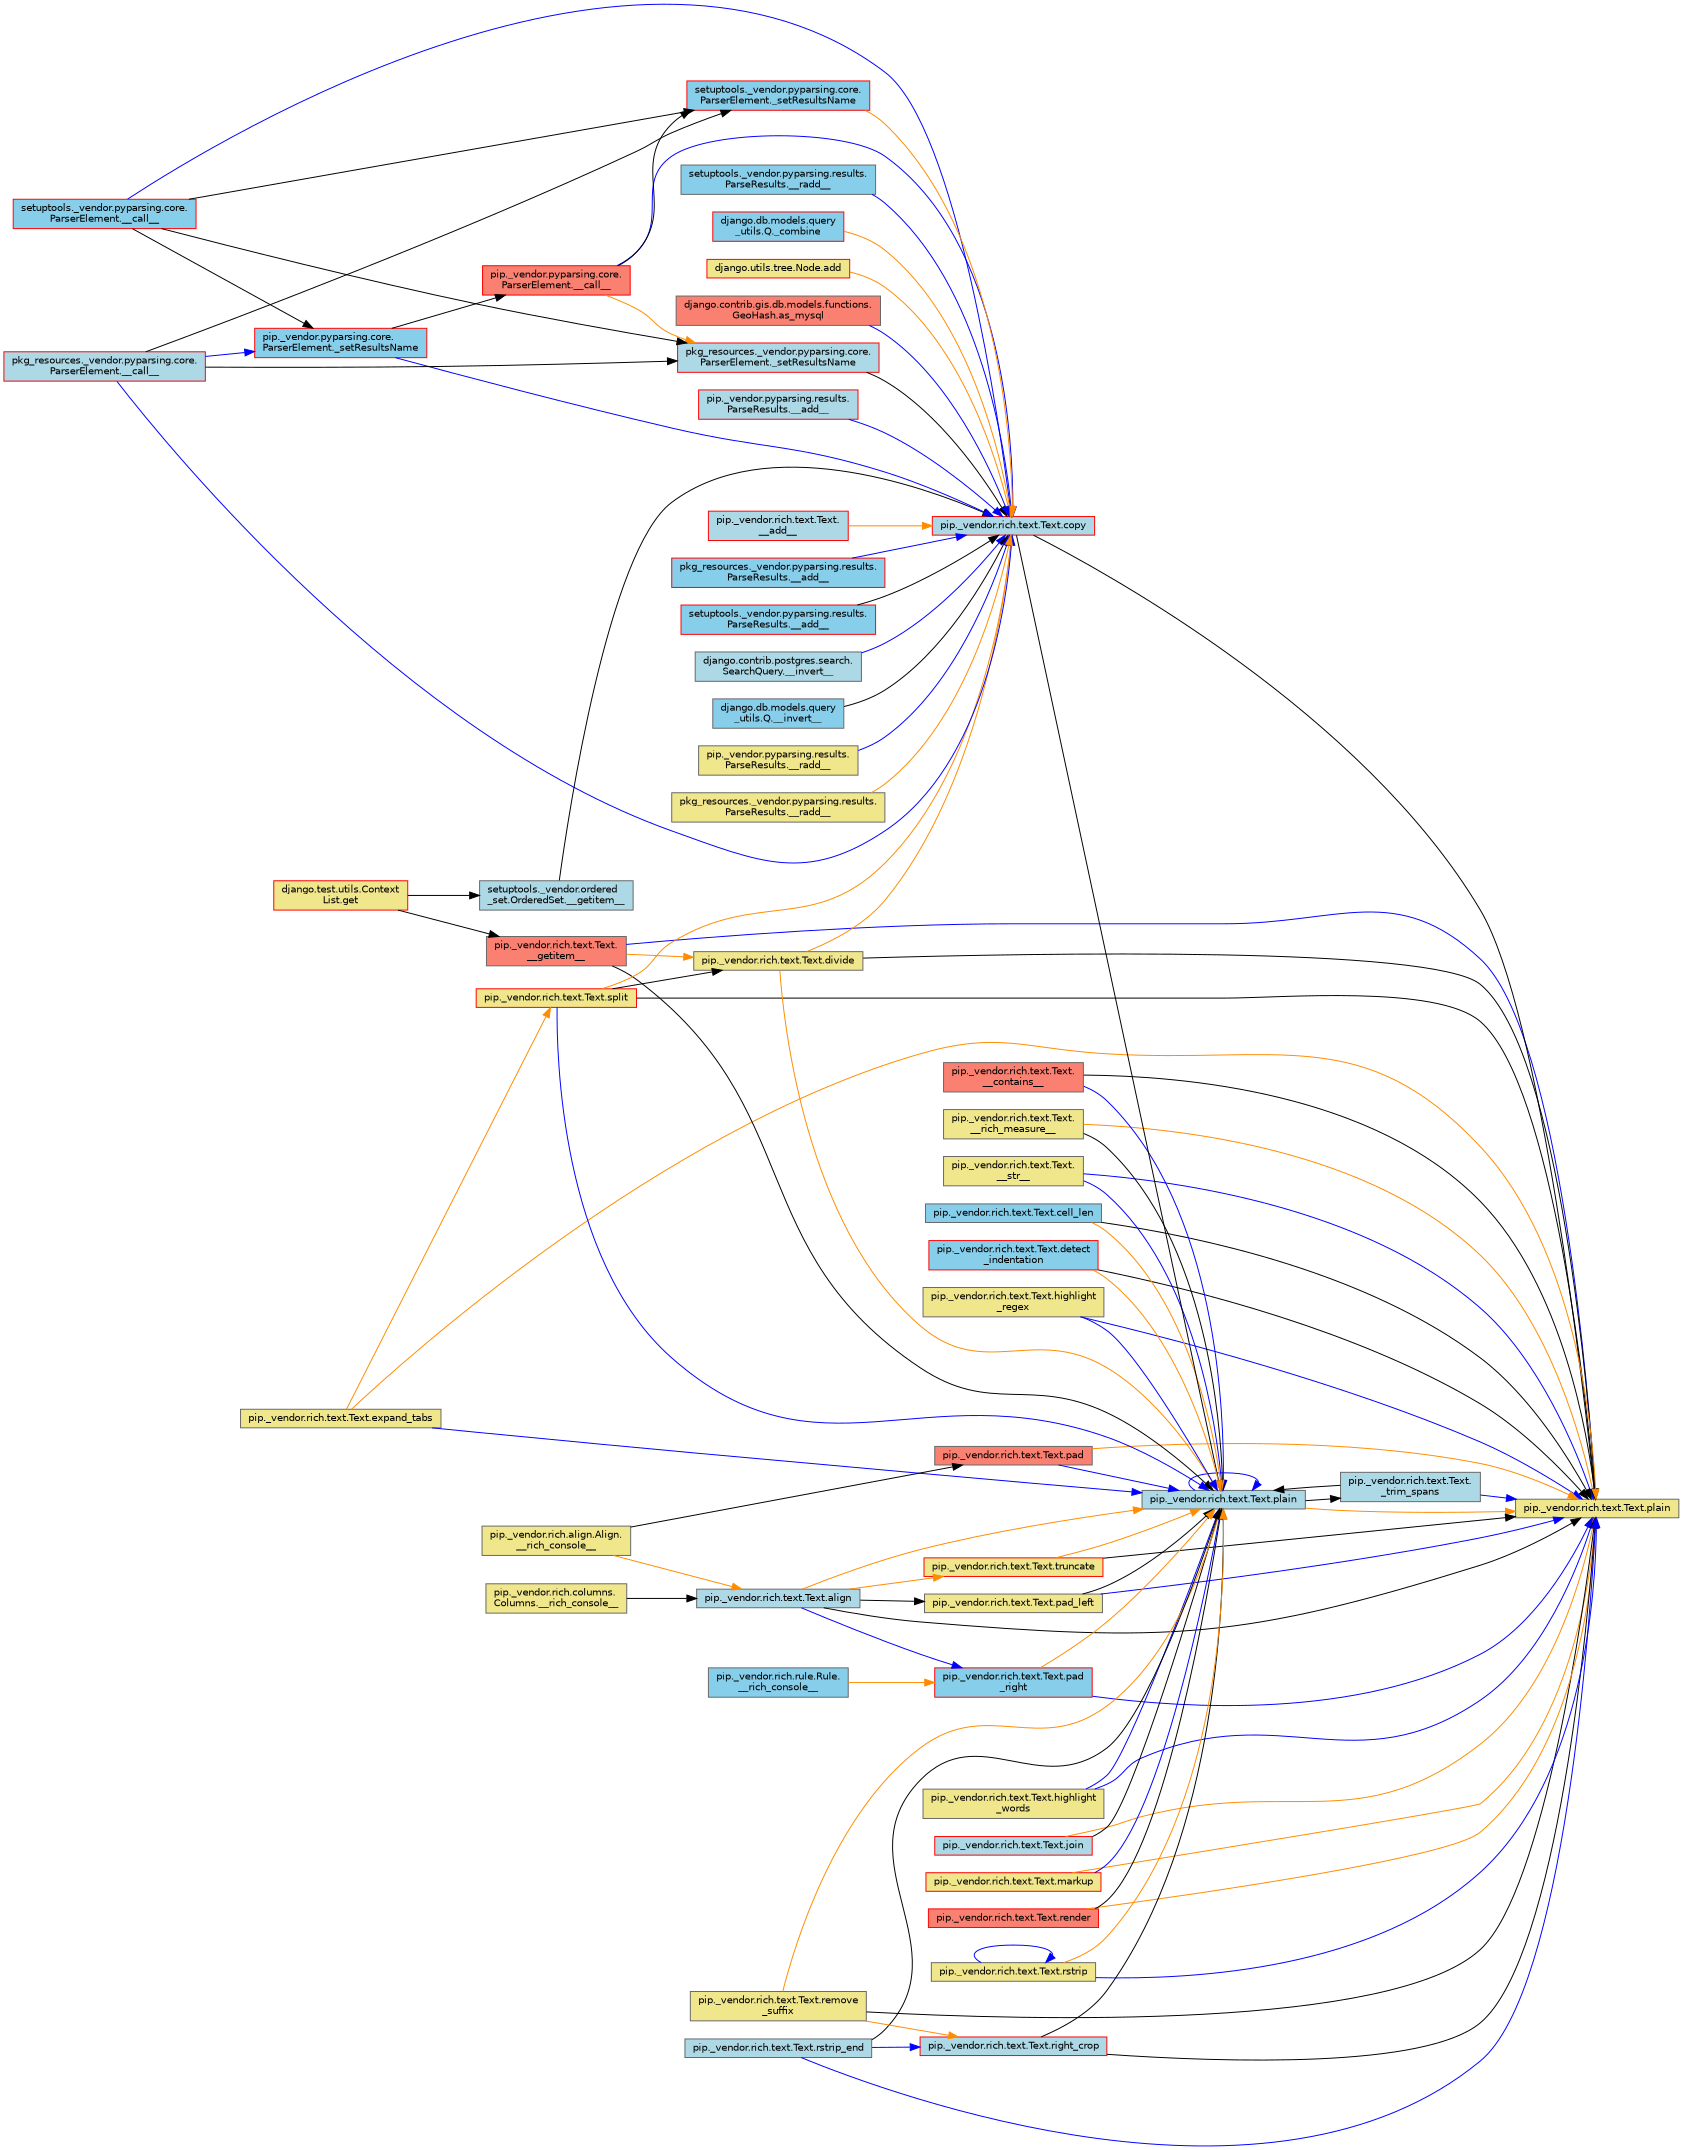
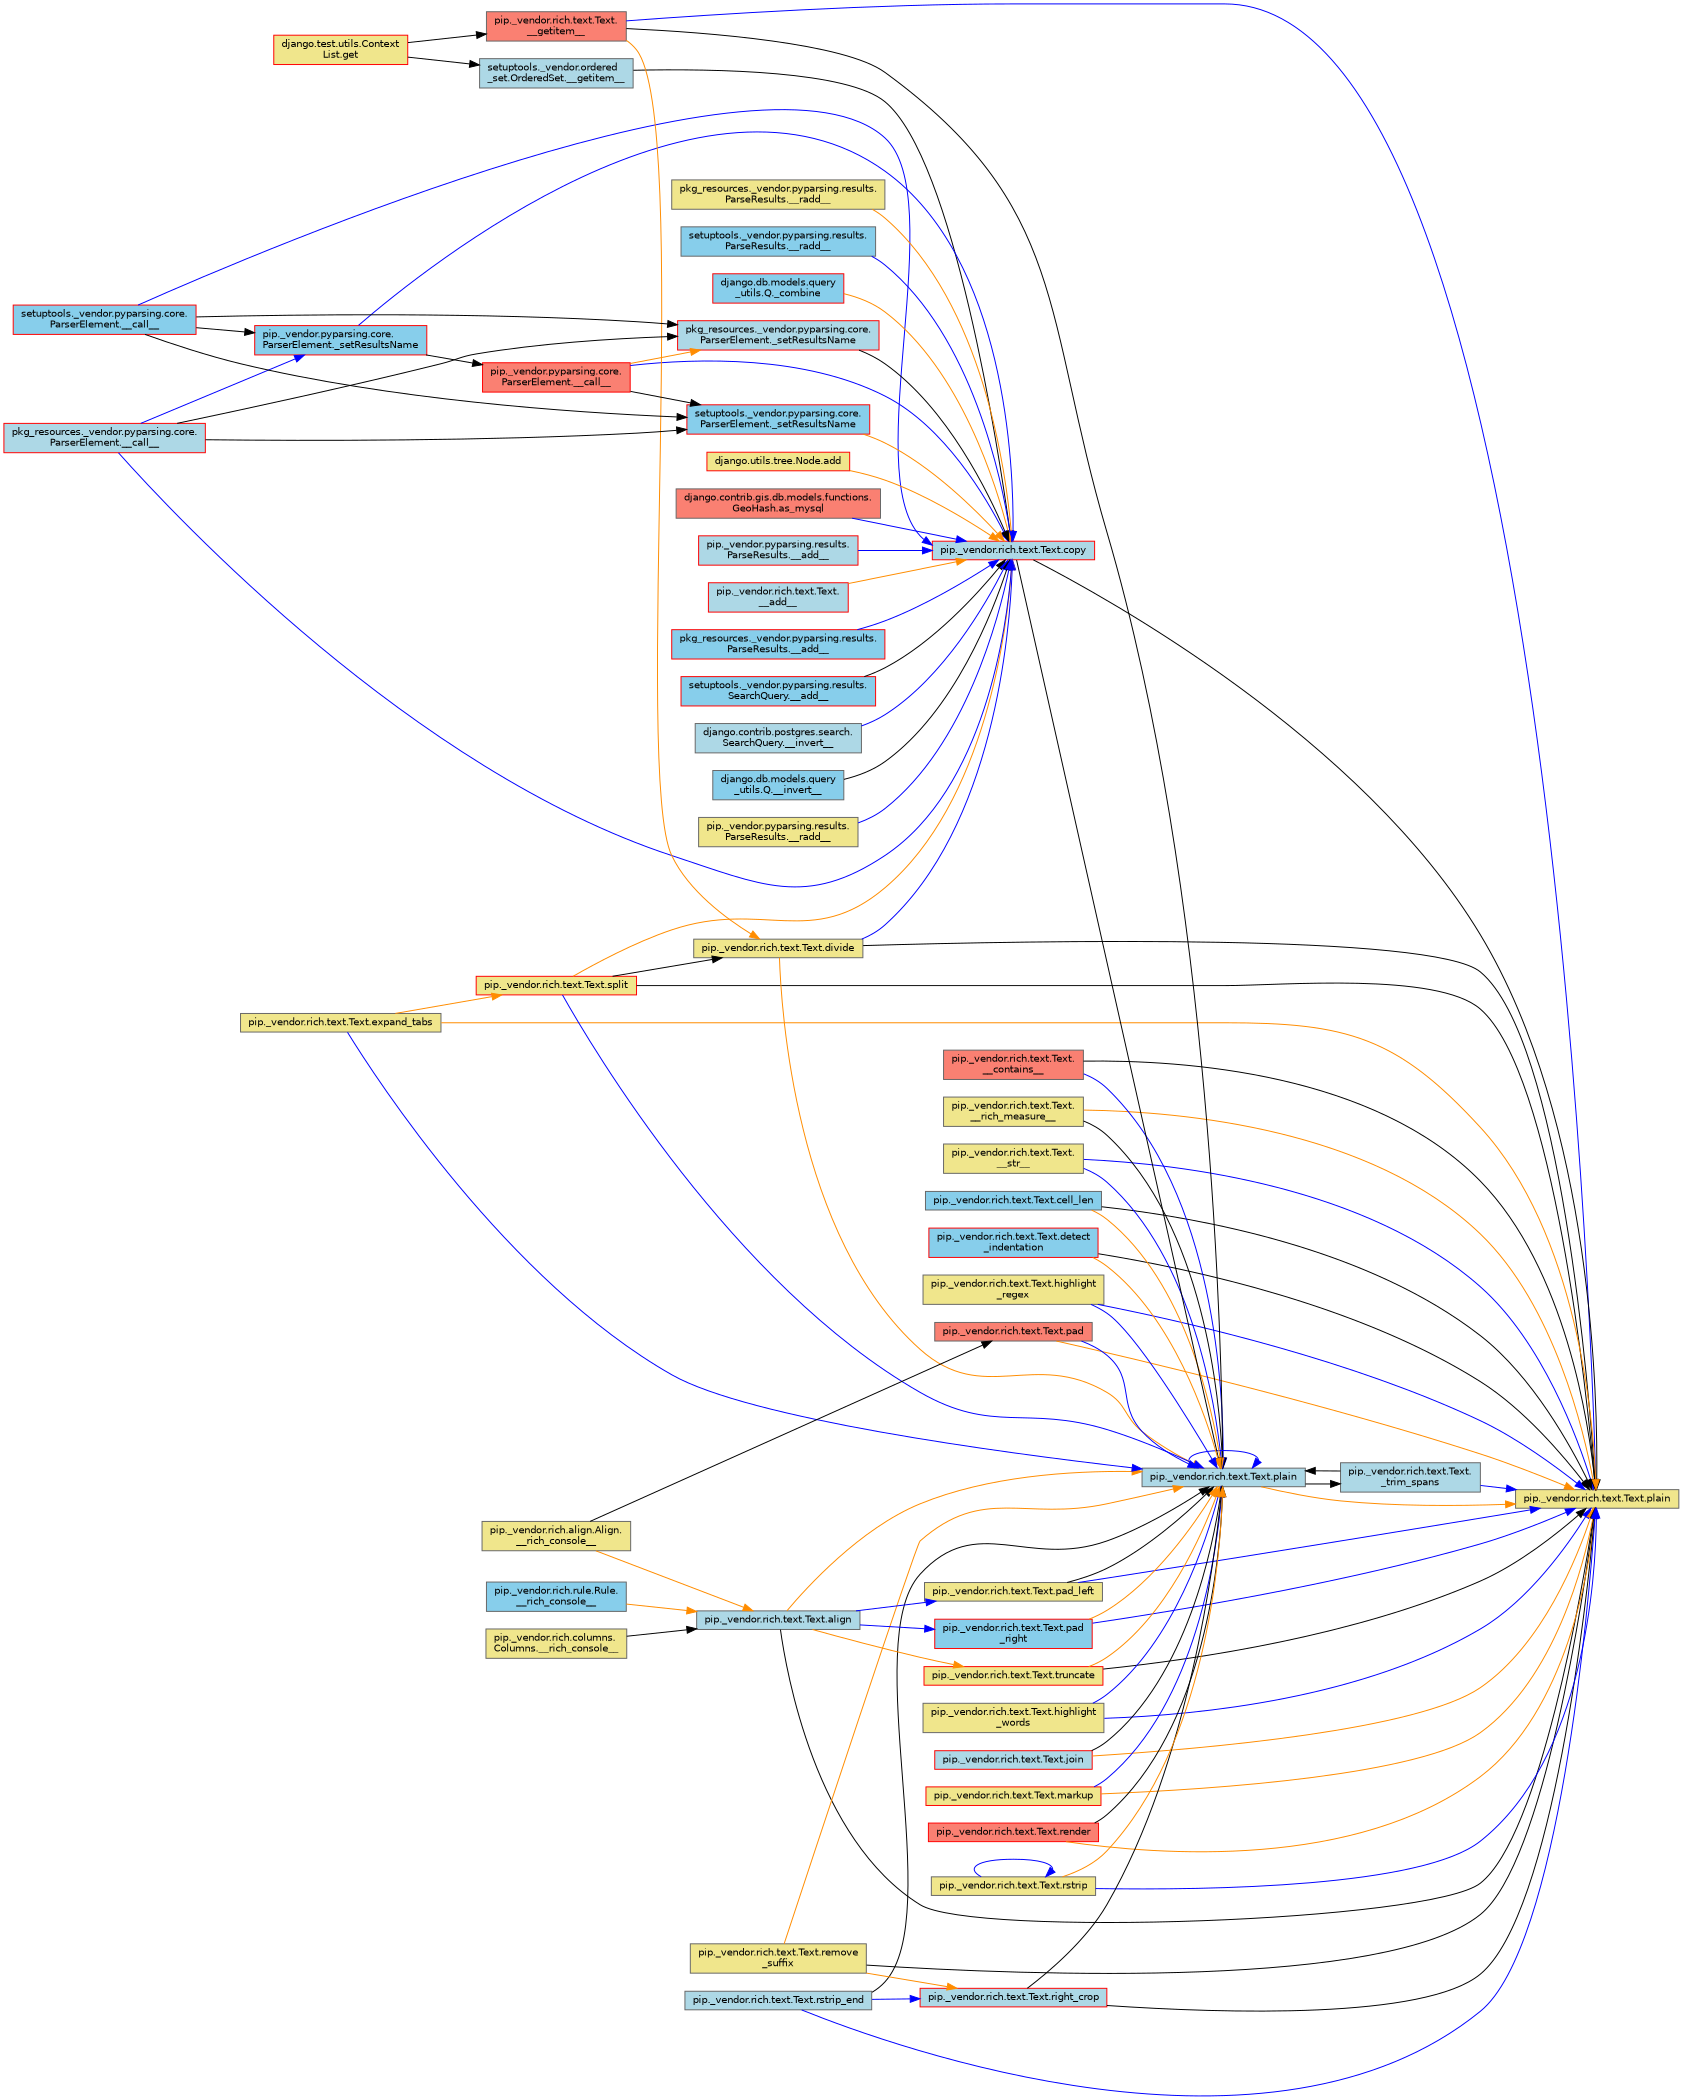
node "setuptools._vendor.pyparsing.results. ParseResults.__add__": label "setuptools._vendor.pyparsing.results. ParseResults.__add__" -> "setuptools._vendor.pyparsing.results. SearchQuery.__add__"
edge "pip._vendor.rich.text.Text.divide" -> "pip._vendor.rich.text.Text.copy": color darkorange -> blue
edge "pip._vendor.rich.text.Text.align" -> "pip._vendor.rich.text.Text.pad_left": color black -> blue
edge "pip._vendor.rich.rule.Rule. __rich_console__" -> "pip._vendor.rich.text.Text.pad _right": now "pip._vendor.rich.rule.Rule. __rich_console__" -> "pip._vendor.rich.text.Text.align"
